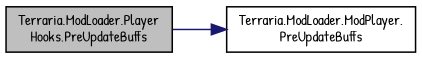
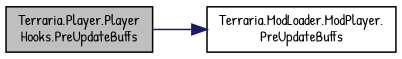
node "Terraria.ModLoader.Player Hooks.PreUpdateBuffs": label "Terraria.ModLoader.Player Hooks.PreUpdateBuffs" -> "Terraria.Player.Player Hooks.PreUpdateBuffs"
